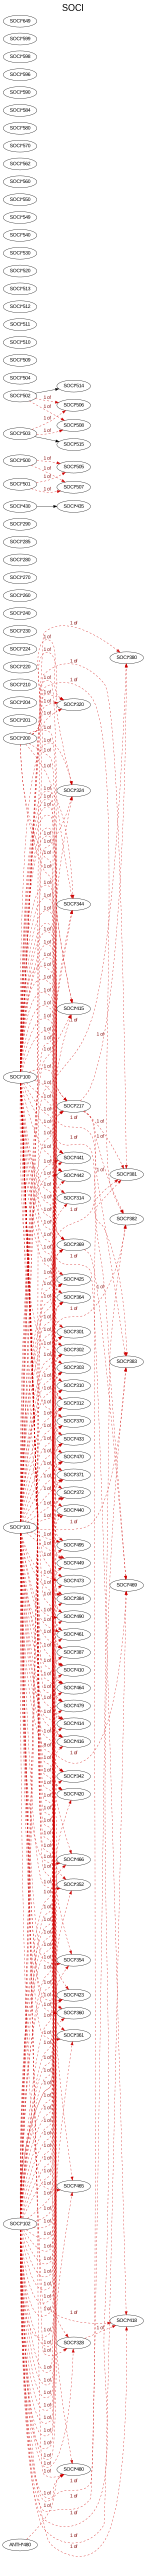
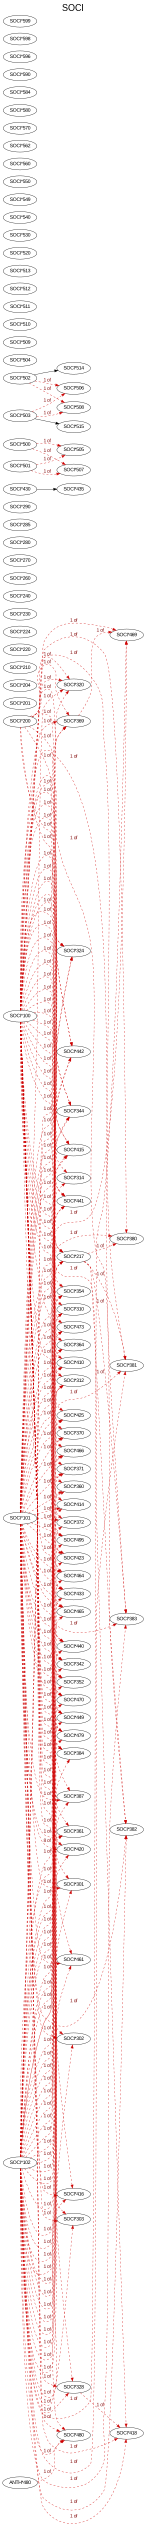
node "SOCI*649": removed
node "SOCI*490": removed
